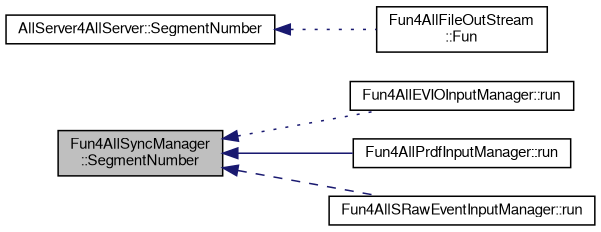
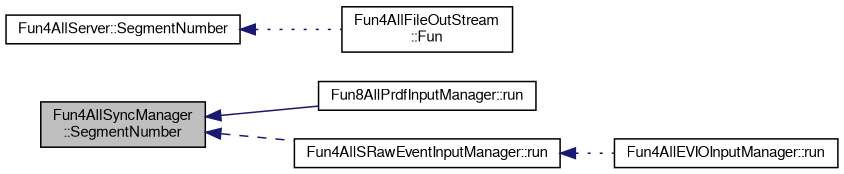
node "AllServer4AllServer::SegmentNumber": label "AllServer4AllServer::SegmentNumber" -> "Fun4AllServer::SegmentNumber"
edge "Fun4AllEVIOInputManager::run" -> "Fun4AllSyncManager ::SegmentNumber": now "Fun4AllEVIOInputManager::run" -> "Fun4AllSRawEventInputManager::run"
node "Fun4AllPrdfInputManager::run": label "Fun4AllPrdfInputManager::run" -> "Fun8AllPrdfInputManager::run"
